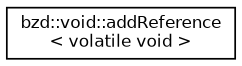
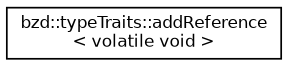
node "bzd::void::addReference < volatile void >": label "bzd::void::addReference < volatile void >" -> "bzd::typeTraits::addReference < volatile void >"
